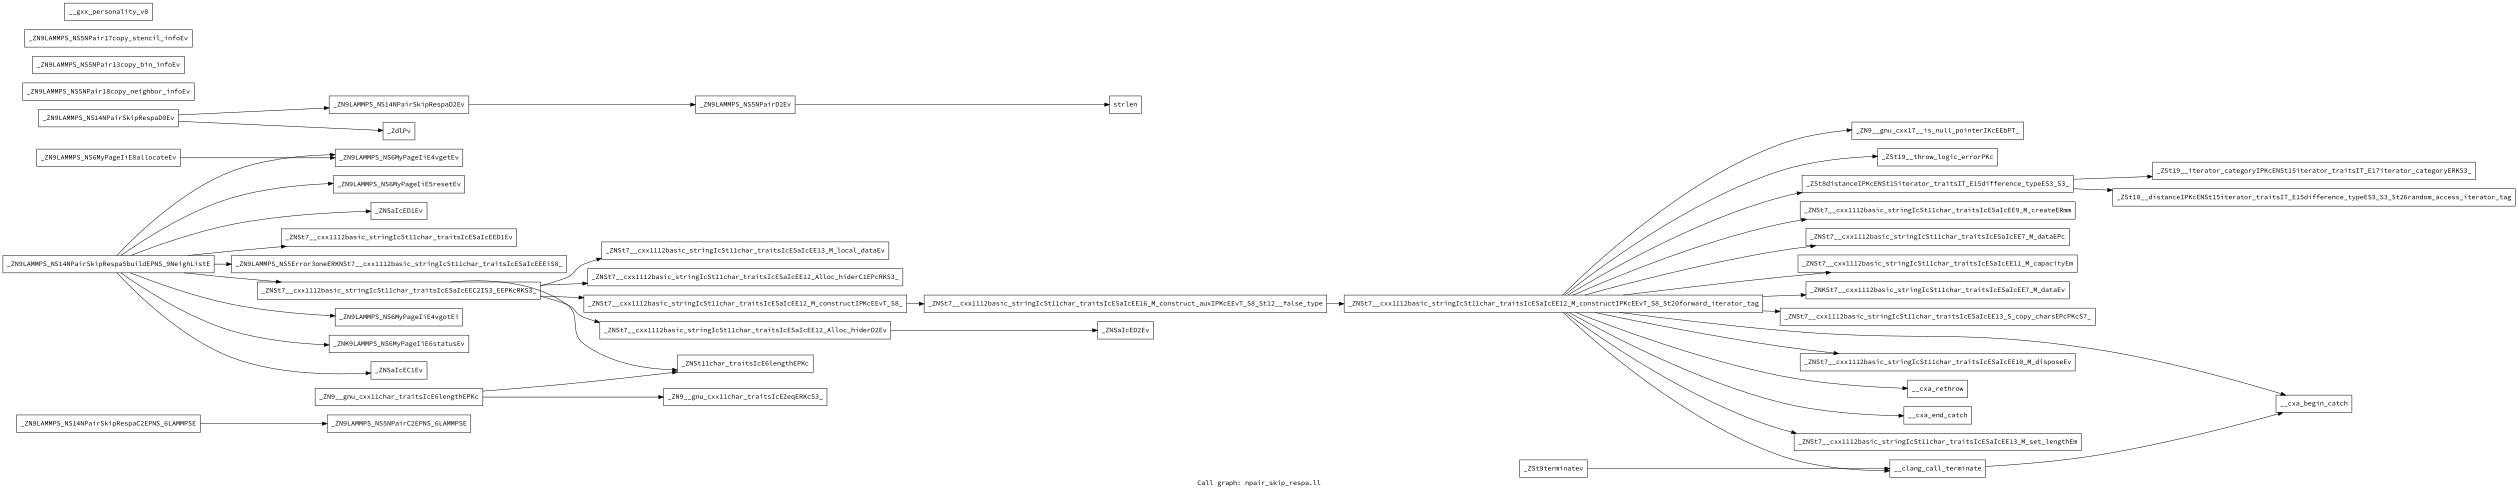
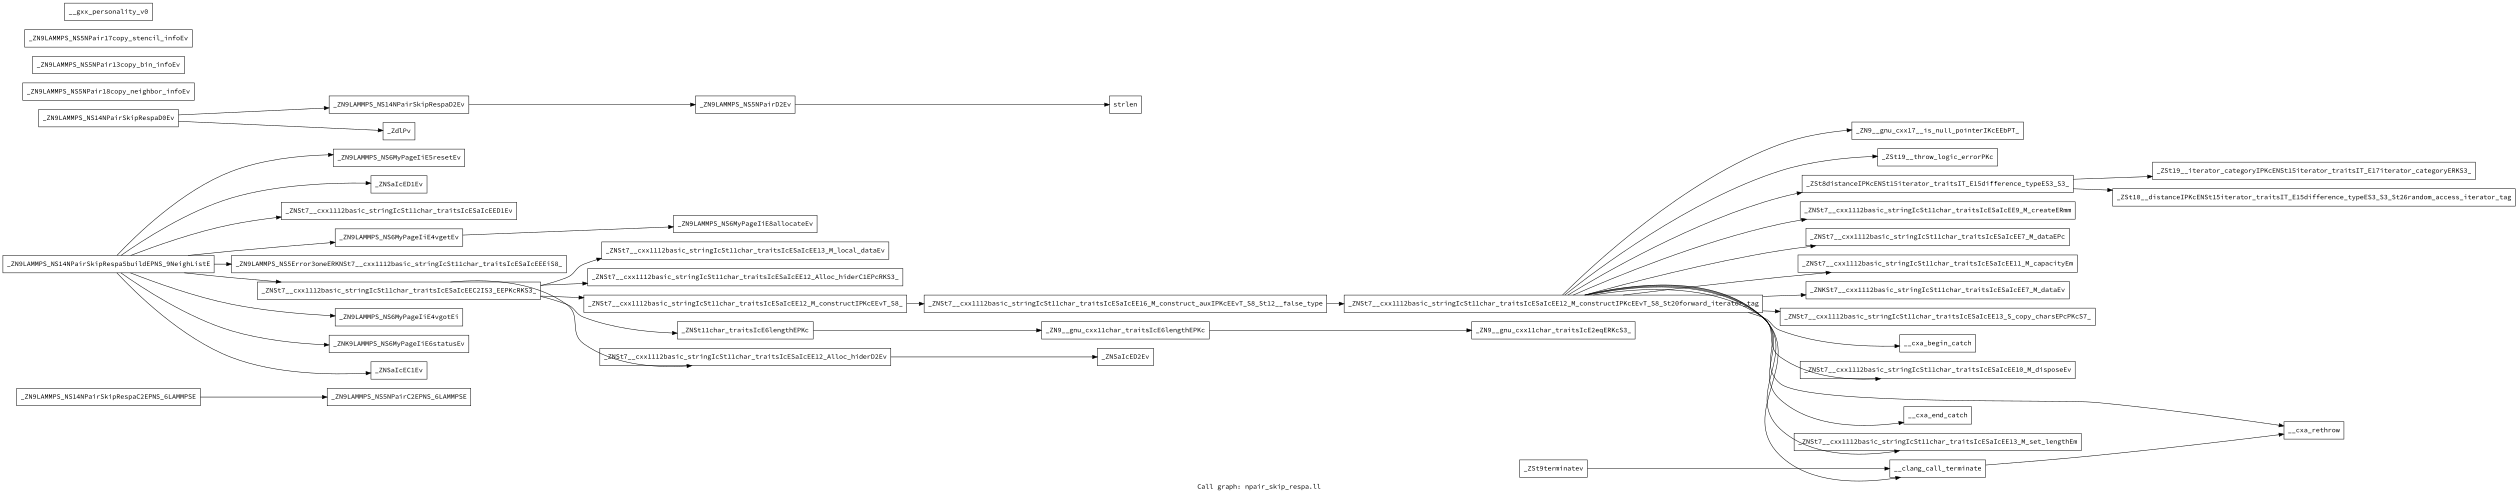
edge "_ZN9LAMMPS_NS6MyPageIiE8allocateEv" -> "_ZN9LAMMPS_NS6MyPageIiE4vgetEv": reversed
edge "_ZN9__gnu_cxx11char_traitsIcE6lengthEPKc" -> "_ZNSt11char_traitsIcE6lengthEPKc": reversed
edge "__clang_call_terminate" -> "__cxa_begin_catch": now "__clang_call_terminate" -> "__cxa_rethrow"
